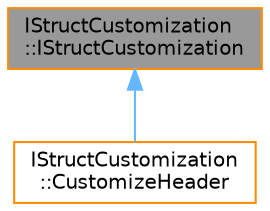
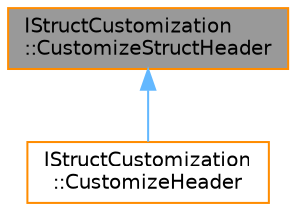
node "IStructCustomization ::IStructCustomization": label "IStructCustomization ::IStructCustomization" -> "IStructCustomization ::CustomizeStructHeader"
